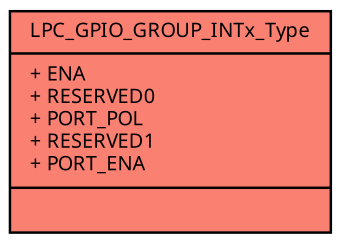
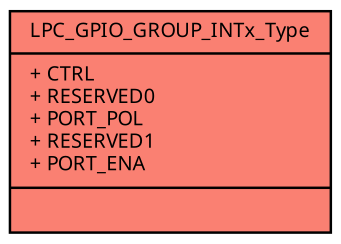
node "LPC_GPIO_GROUP_INTx_Type": text "+ ENA" -> "+ CTRL"
